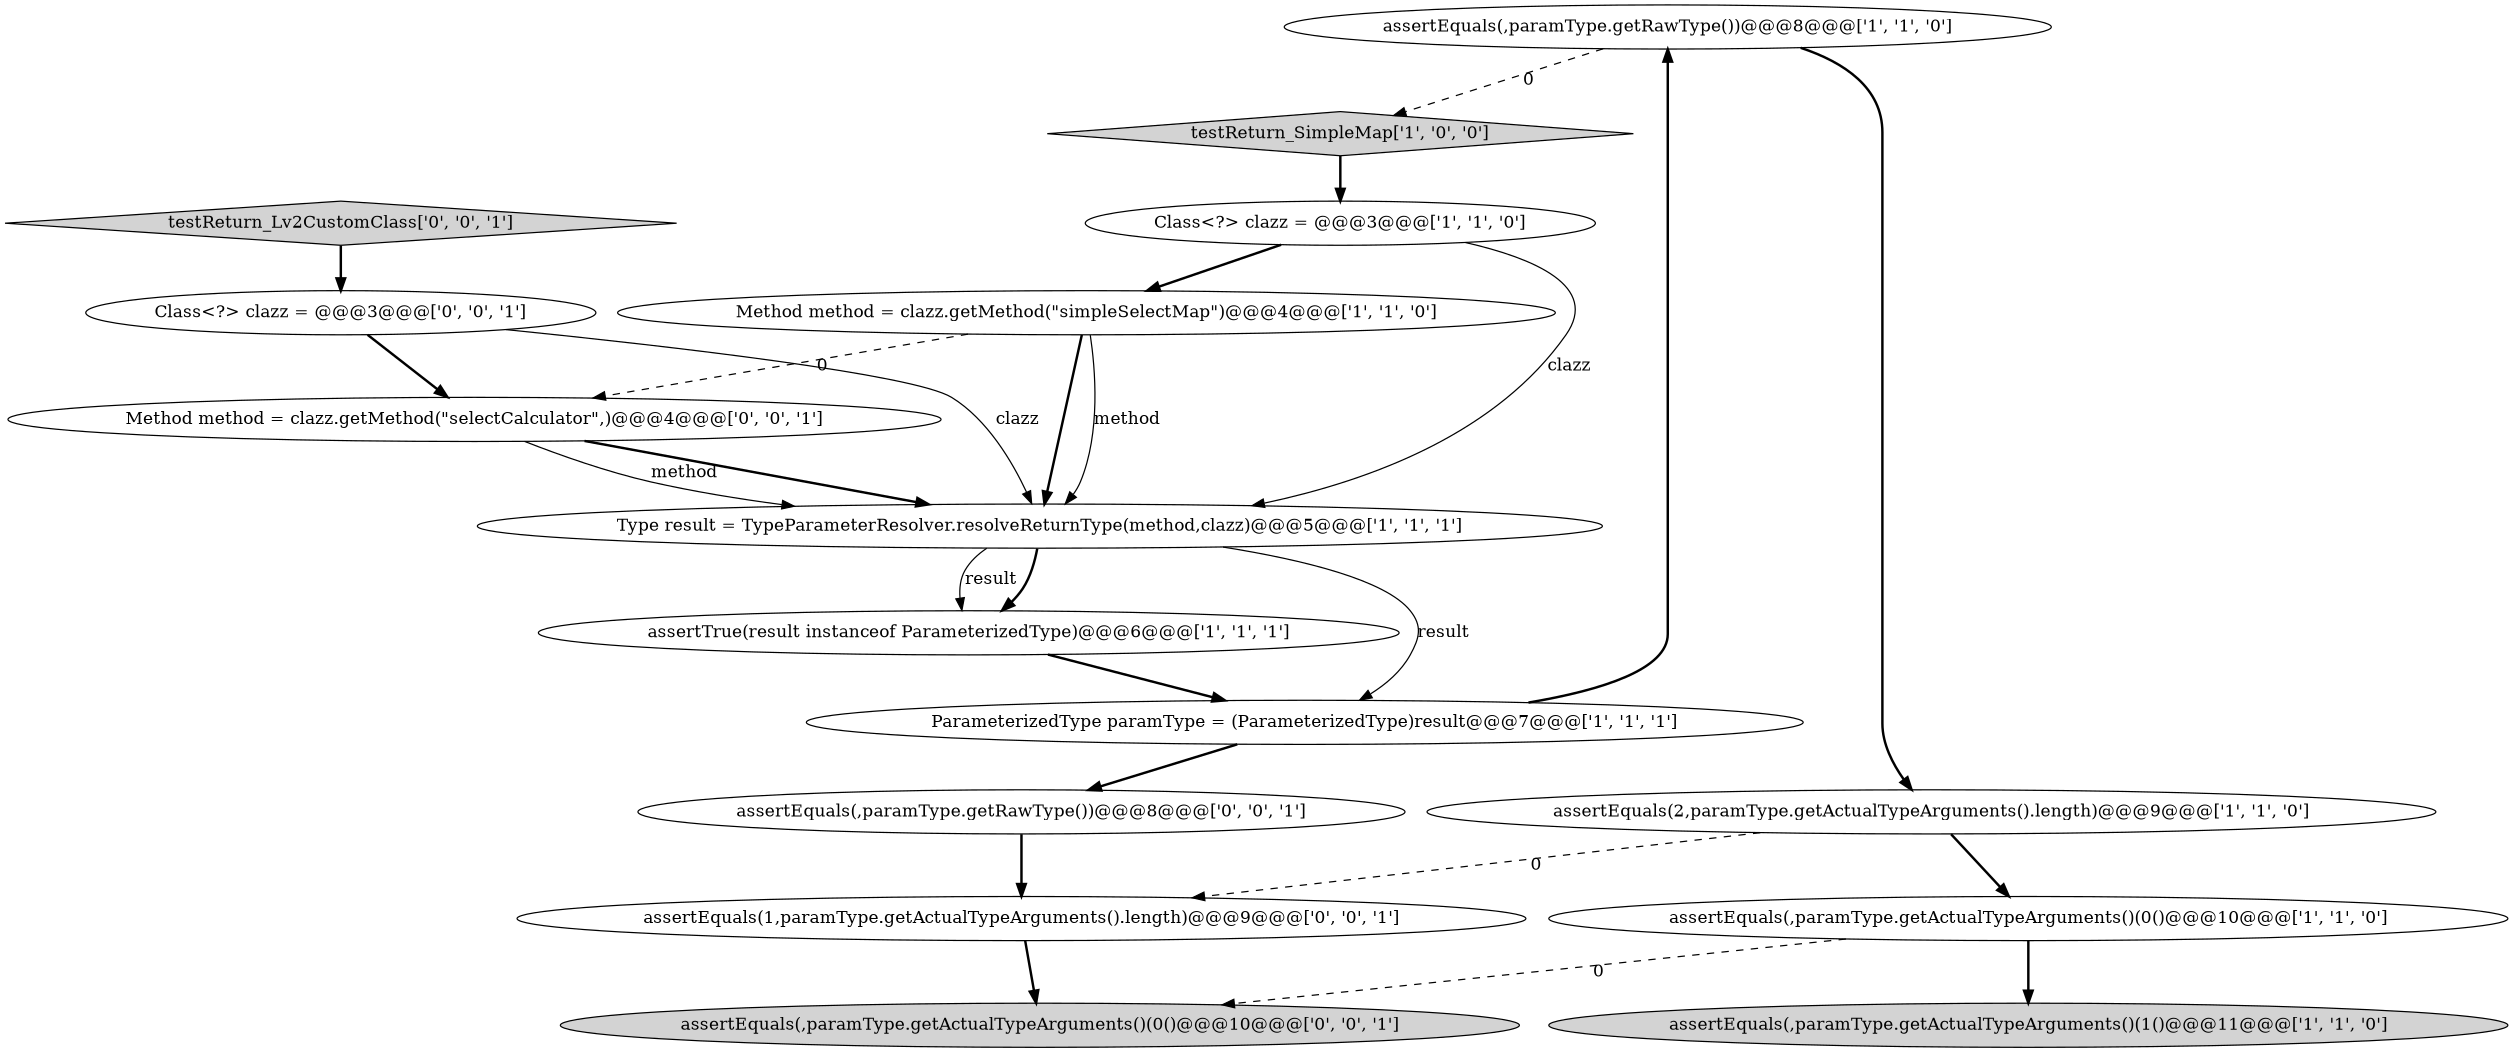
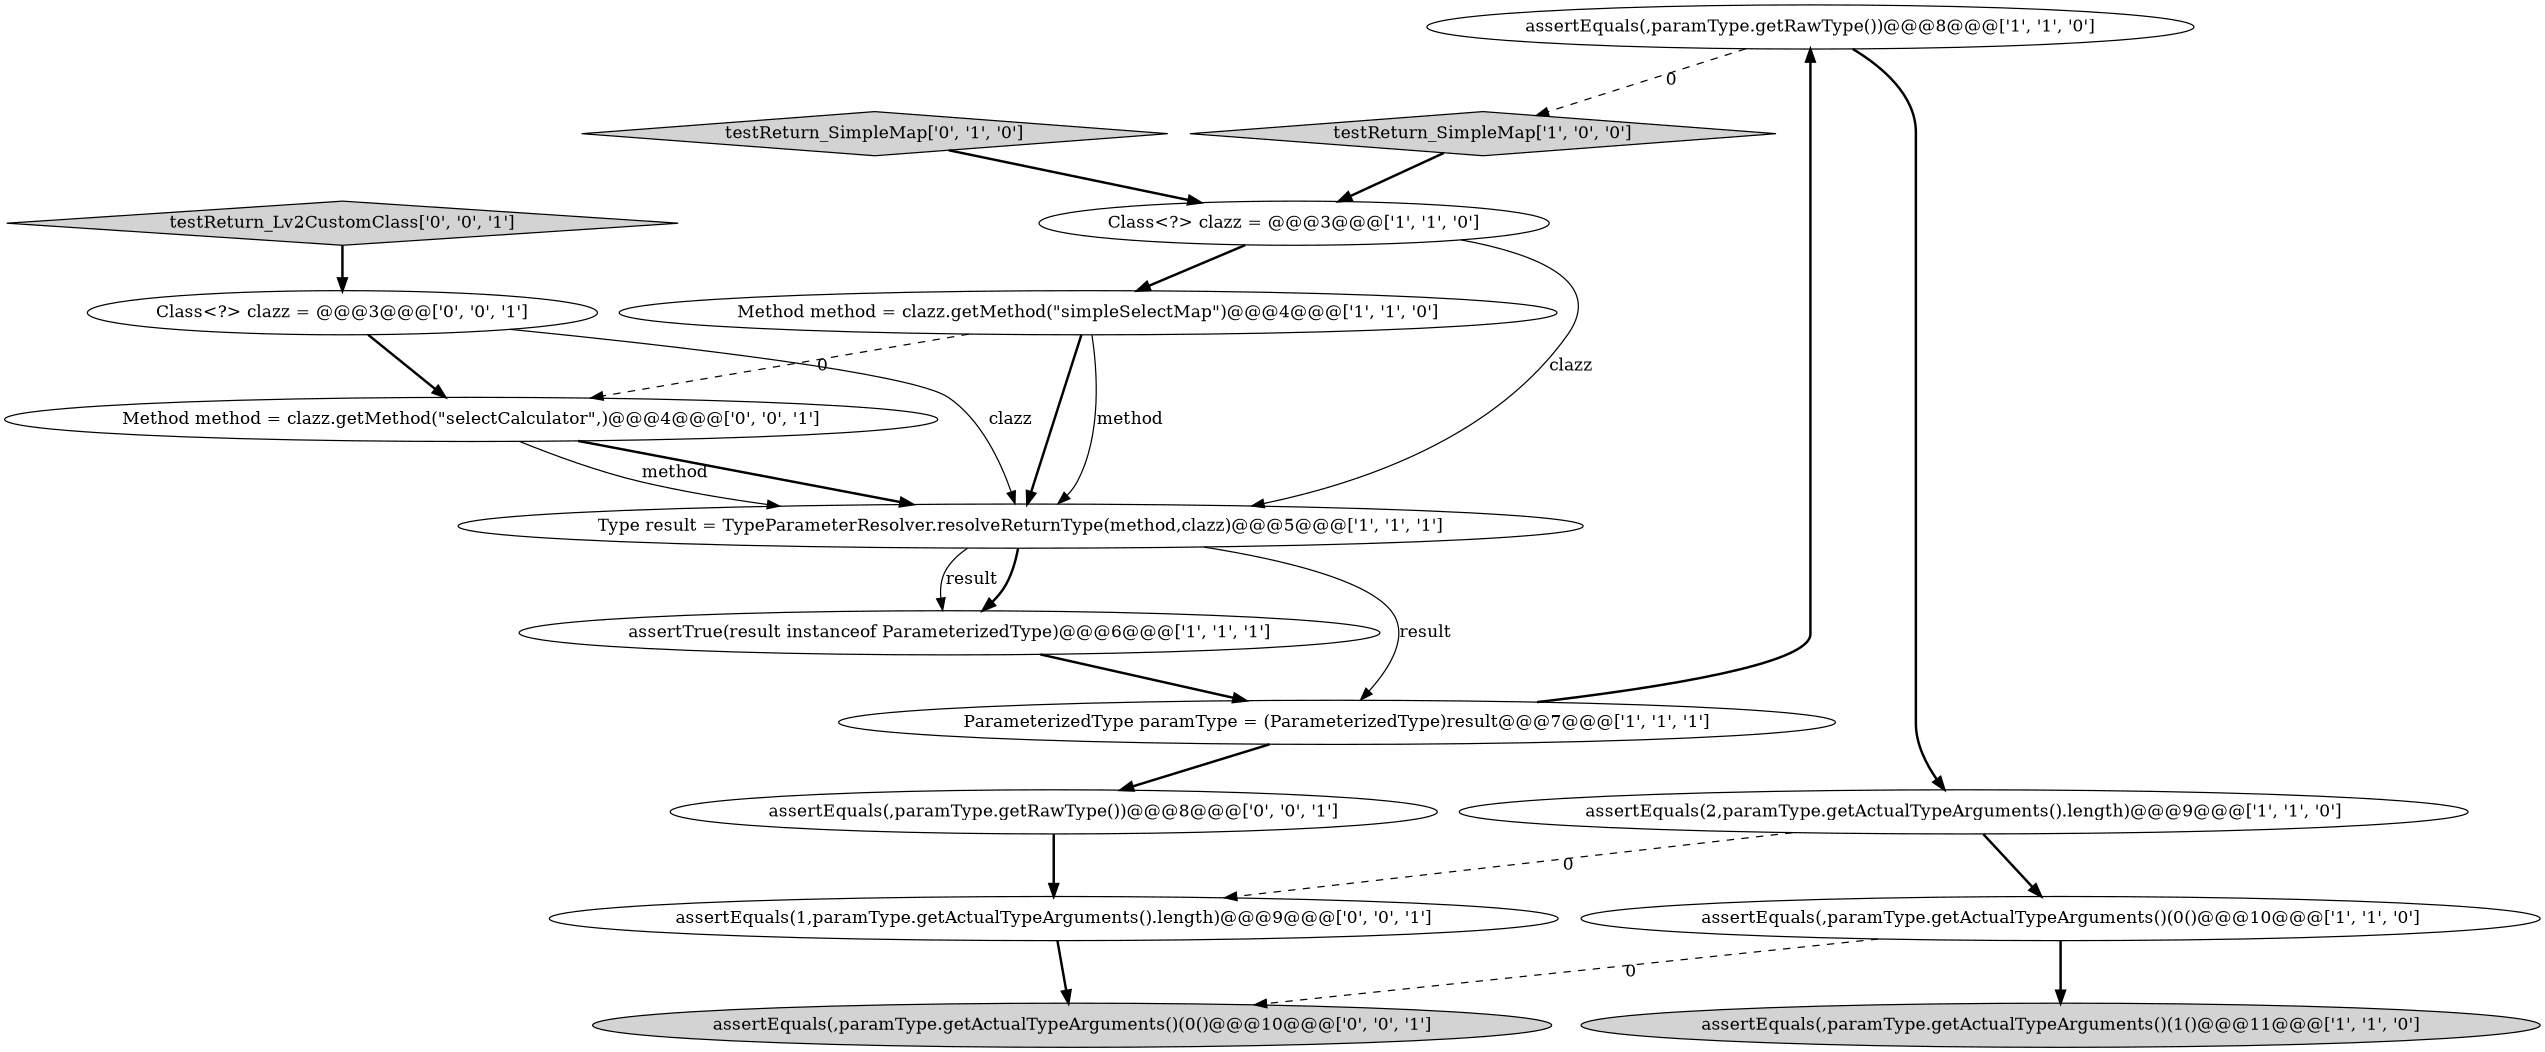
node "testReturn_SimpleMap['0', '1', '0']": added
